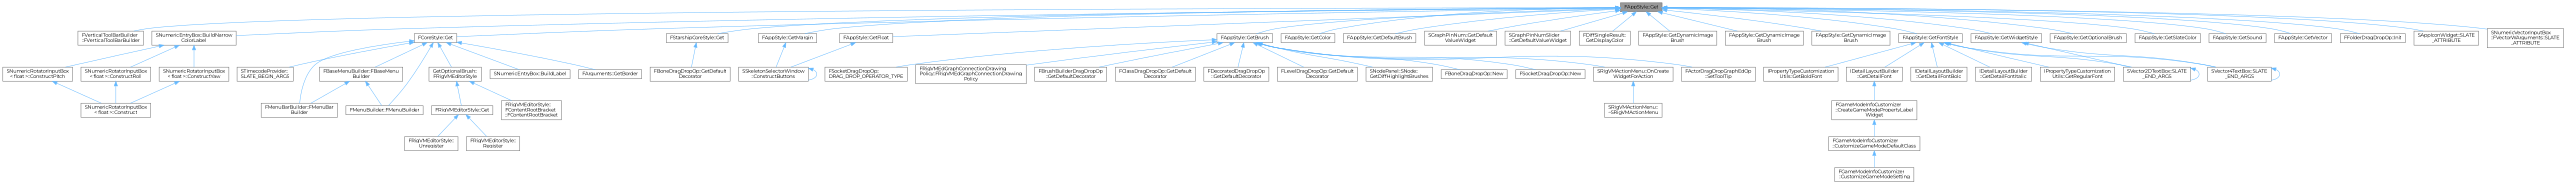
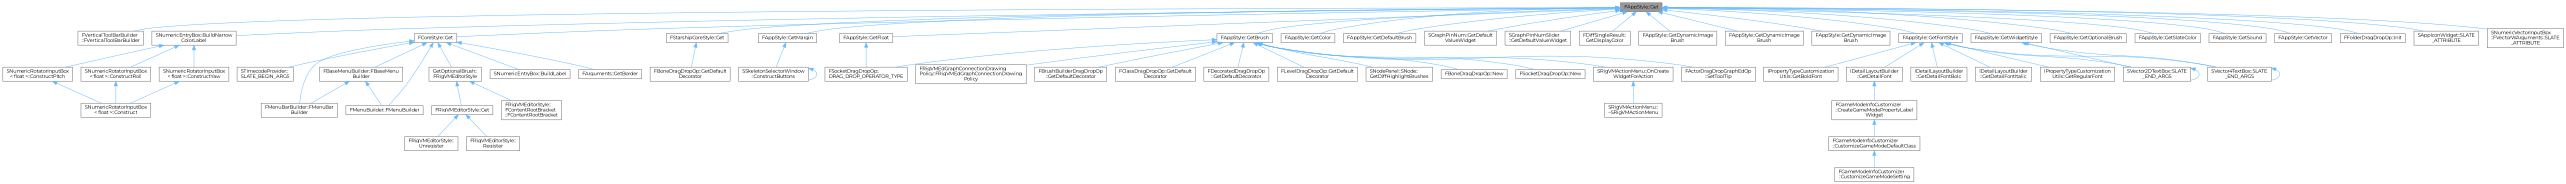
edge "SSkeletonSelectorWindow ::ConstructButtons" -> "FAppStyle::GetFloat": now "FSocketDragDropOp:: DRAG_DROP_OPERATOR_TYPE" -> "FAppStyle::GetFloat"
